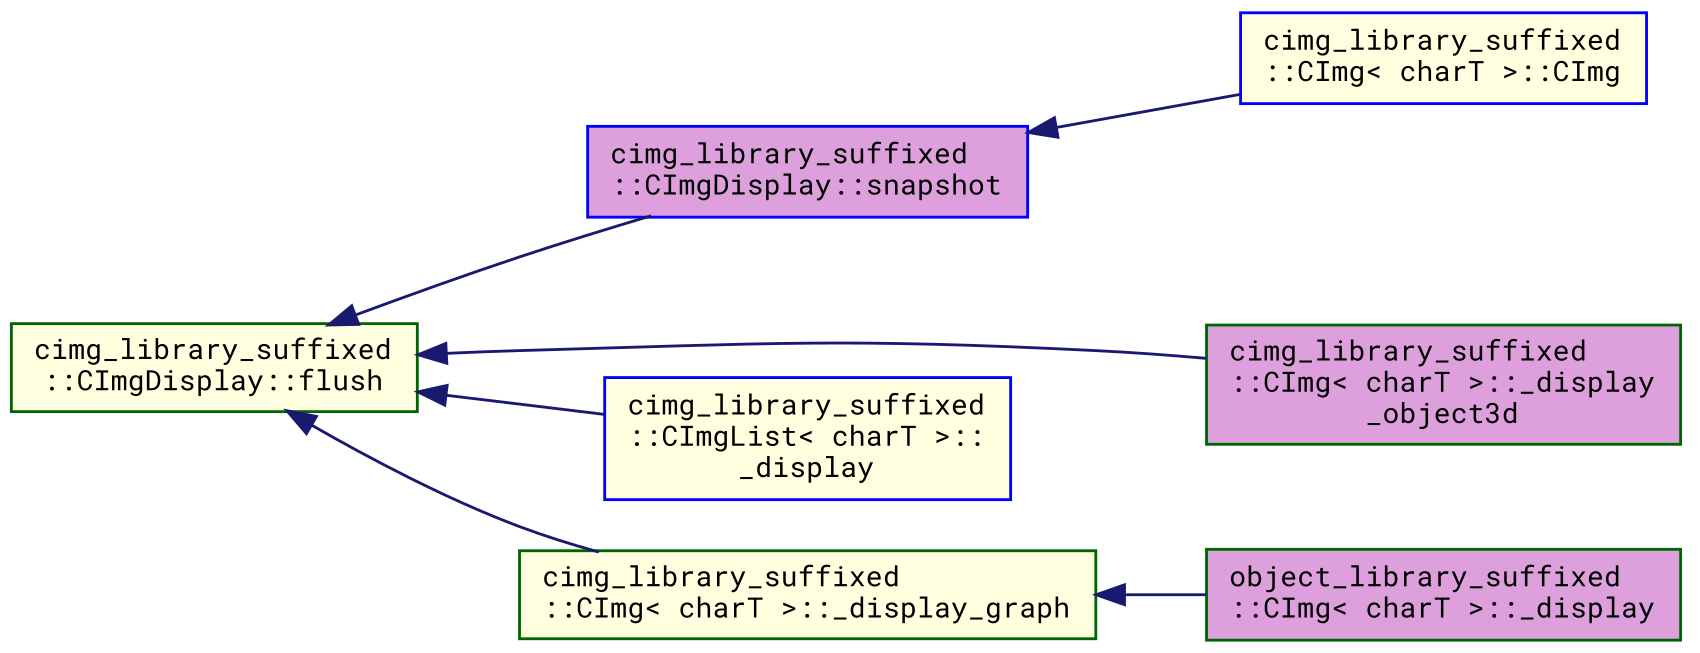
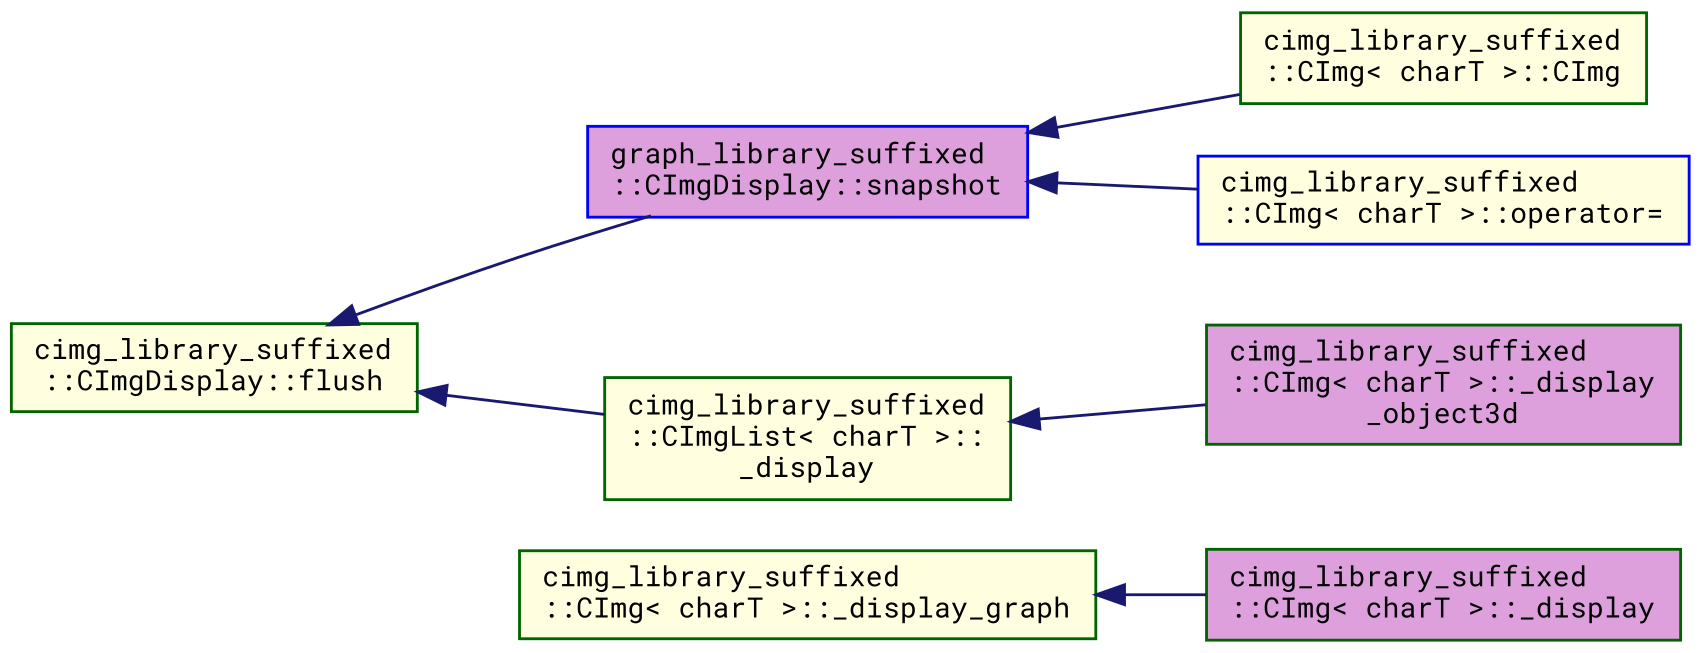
node "cimg_library_suffixed ::CImg< charT >::CImg": color blue -> darkgreen
node "cimg_library_suffixed ::CImgDisplay::snapshot": label "cimg_library_suffixed ::CImgDisplay::snapshot" -> "graph_library_suffixed ::CImgDisplay::snapshot"
node "cimg_library_suffixed ::CImg< charT >::operator=": added
edge "cimg_library_suffixed ::CImg< charT >::_display _object3d" -> "cimg_library_suffixed ::CImgDisplay::flush": now "cimg_library_suffixed ::CImg< charT >::_display _object3d" -> "cimg_library_suffixed ::CImgList< charT >:: _display"
node "cimg_library_suffixed ::CImgList< charT >:: _display": color blue -> darkgreen
edge "cimg_library_suffixed ::CImg< charT >::_display_graph" -> "cimg_library_suffixed ::CImgDisplay::flush": removed
node "object_library_suffixed ::CImg< charT >::_display": label "object_library_suffixed ::CImg< charT >::_display" -> "cimg_library_suffixed ::CImg< charT >::_display"
